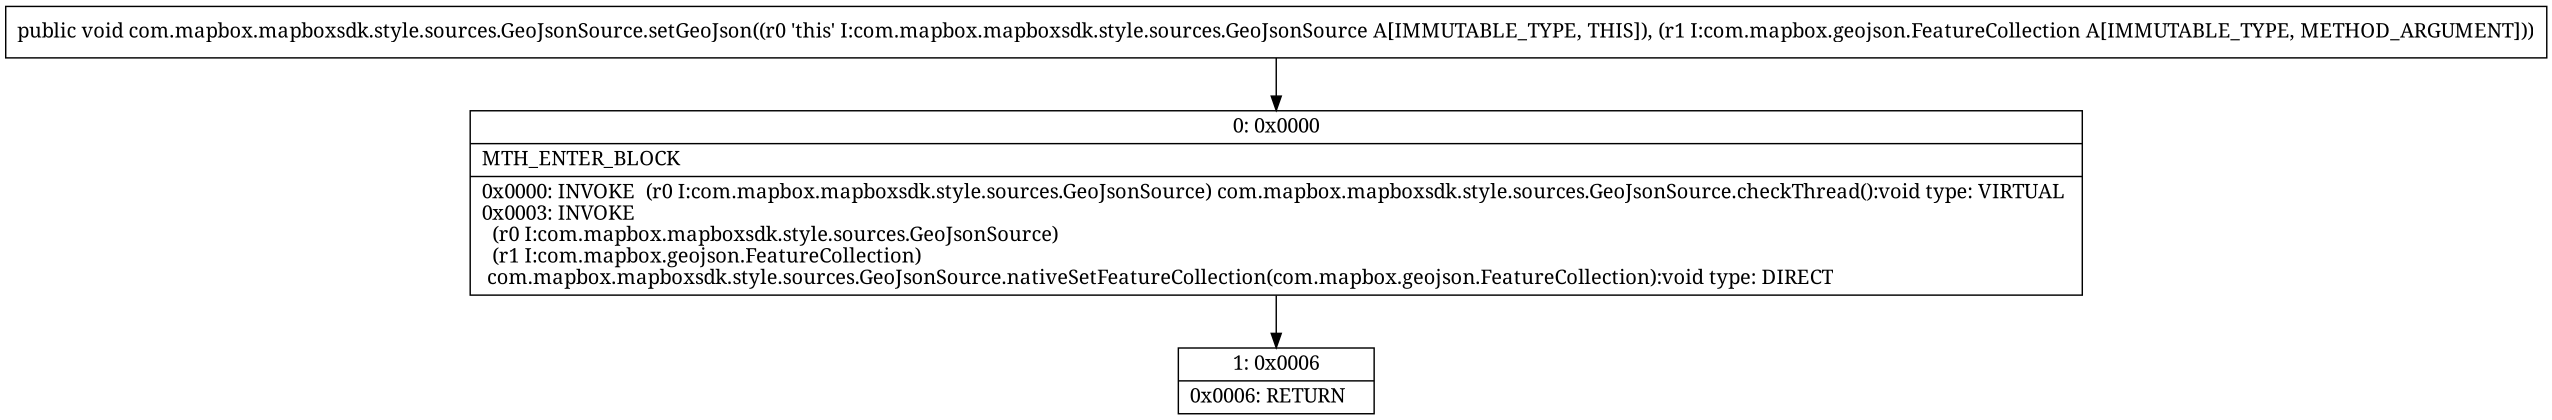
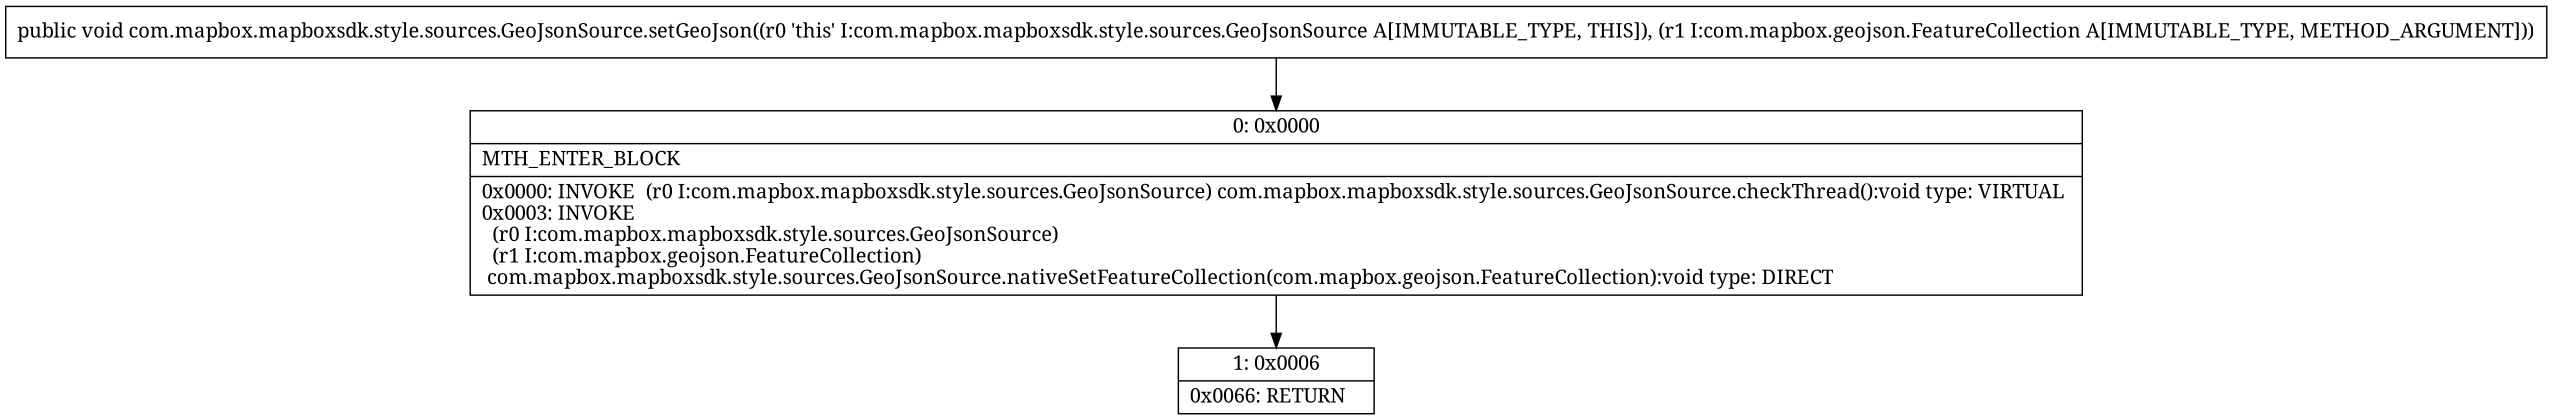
node "1: 0x0006": text "0x0006: RETURN" -> "0x0066: RETURN"
